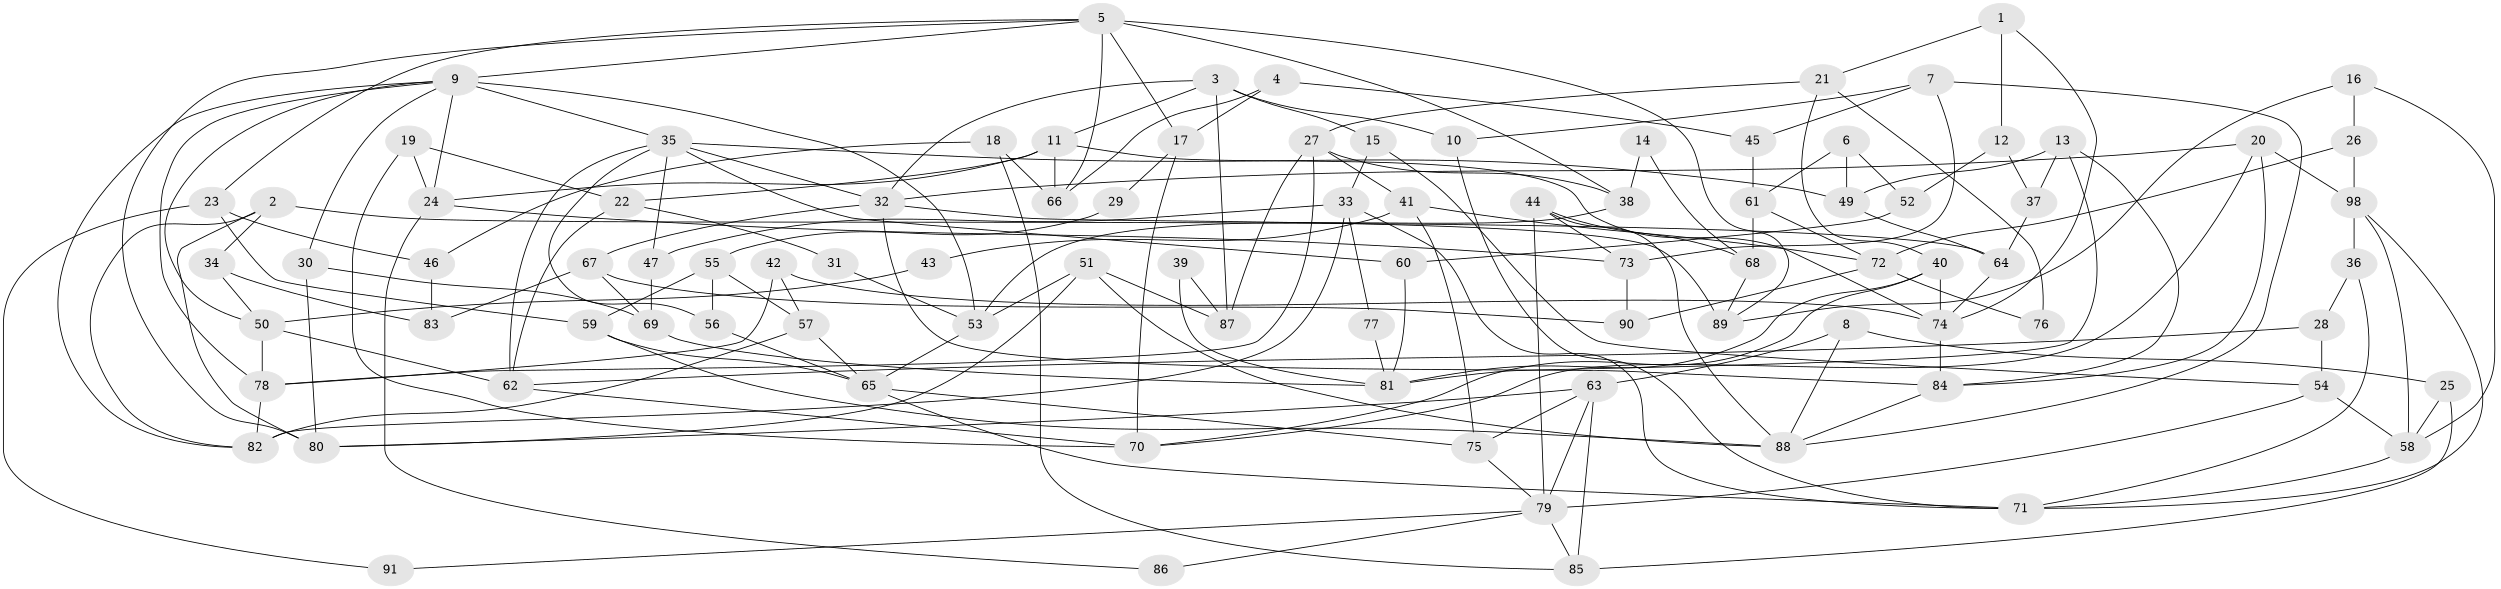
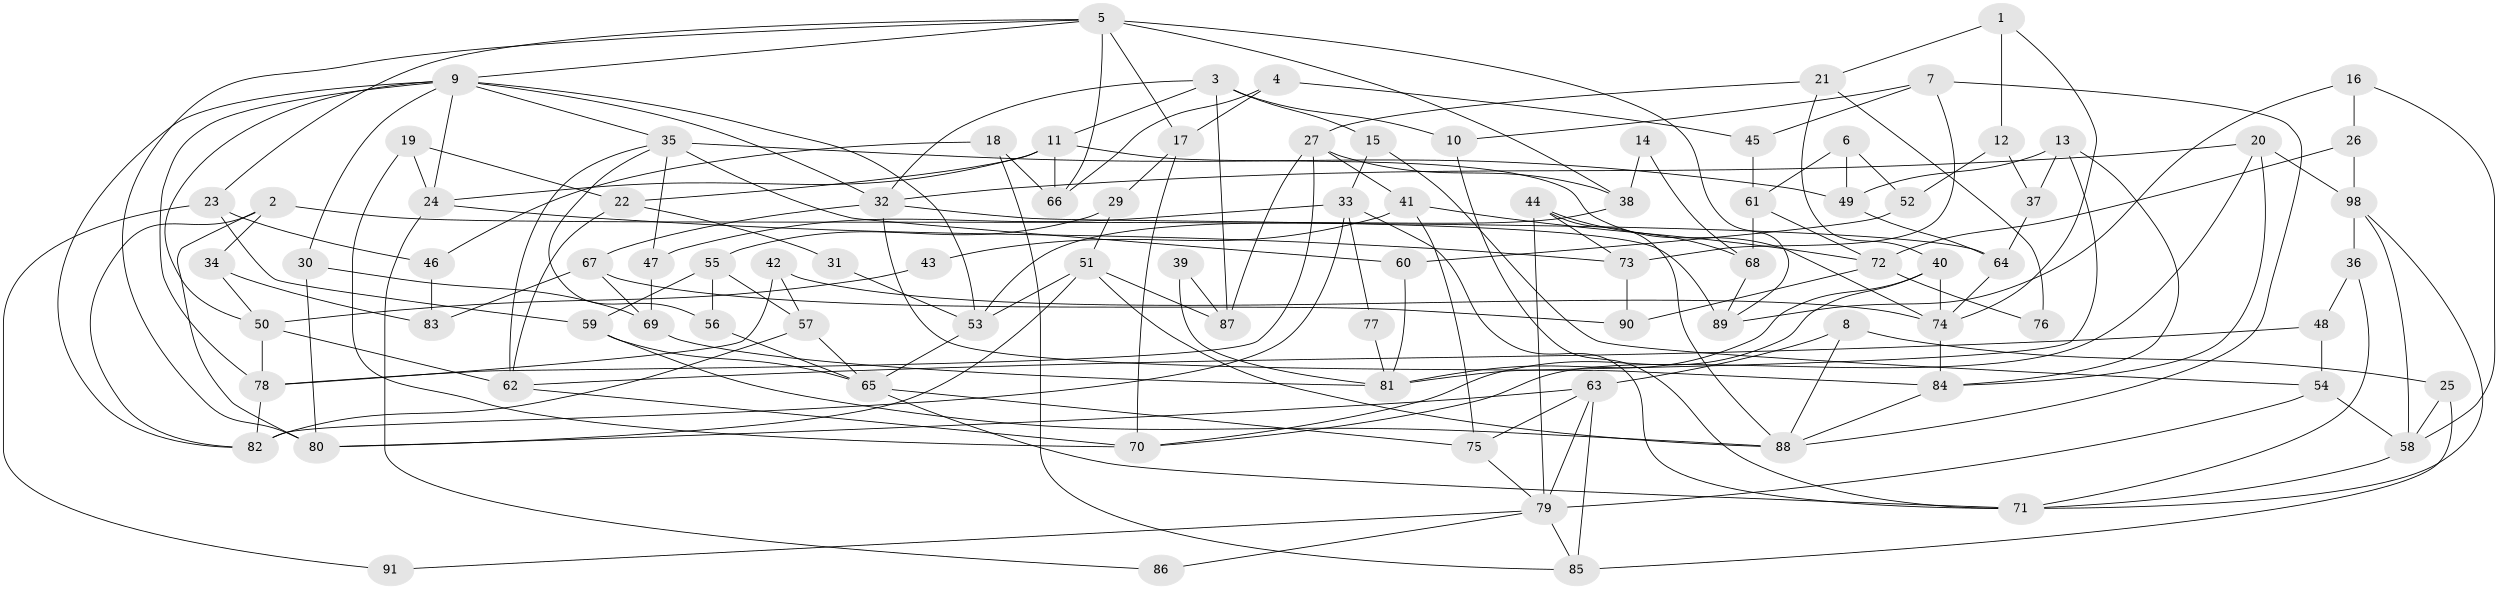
edge "35" -- "32": now "9" -- "32"
edge "29" -- "51": added
node "28": label "28" -> "48"
